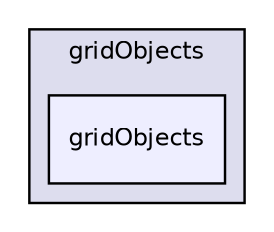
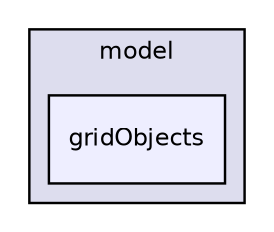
cluster "gridObjects": label "gridObjects" -> "model"
